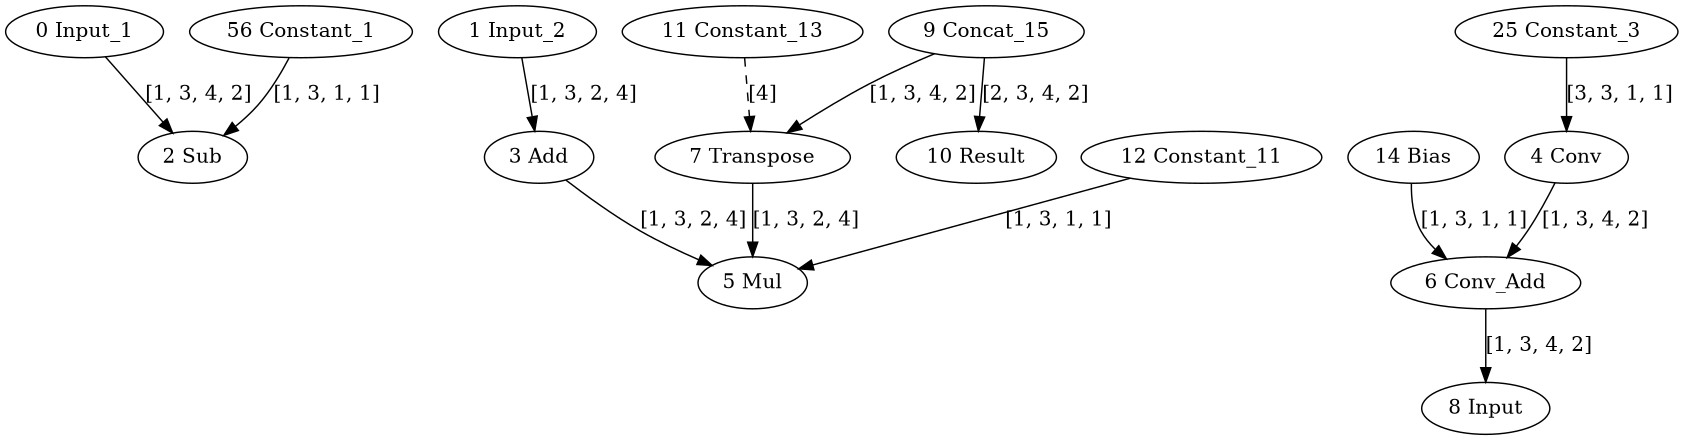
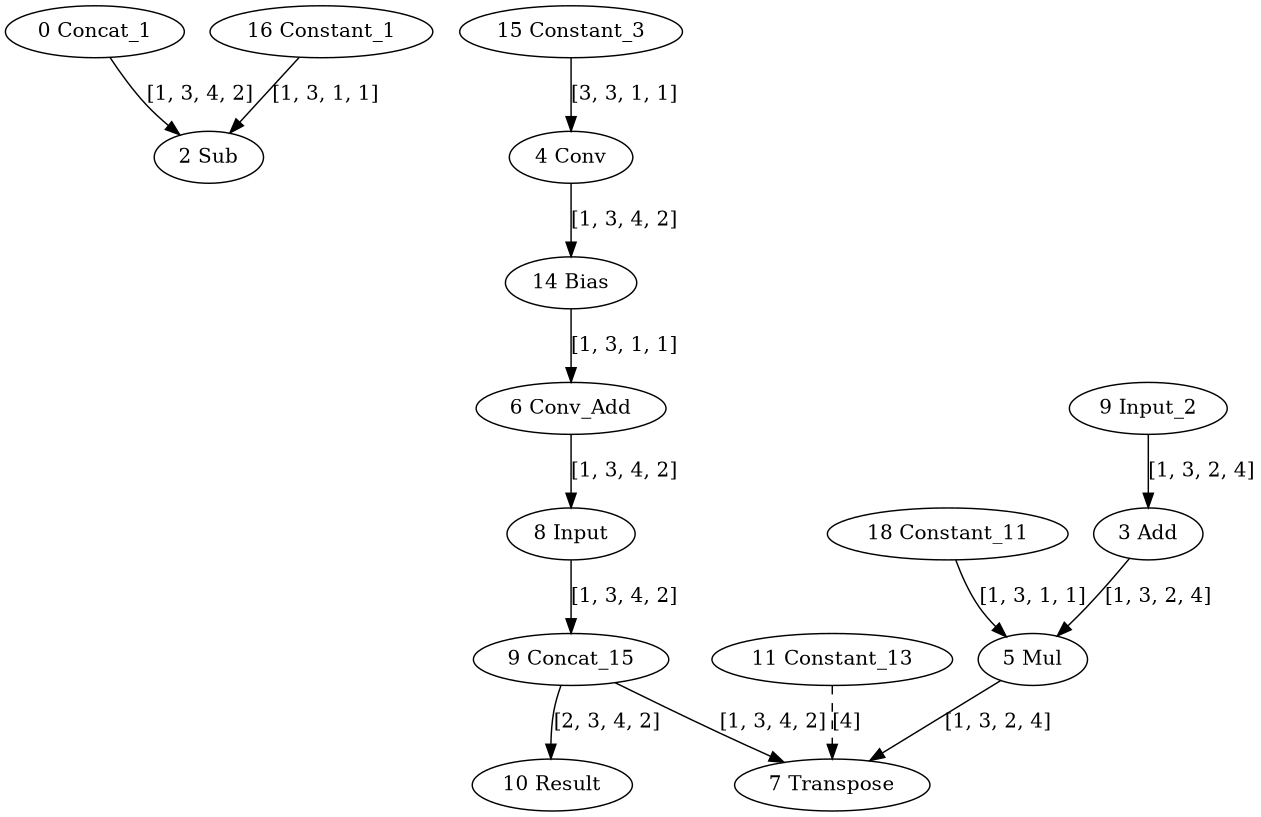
node "0 Input_1": label "0 Input_1" -> "0 Concat_1"
node "56 Constant_1": label "56 Constant_1" -> "16 Constant_1"
node "1 Input_2": label "1 Input_2" -> "9 Input_2"
node "25 Constant_3": label "25 Constant_3" -> "15 Constant_3"
node "12 Constant_11": label "12 Constant_11" -> "18 Constant_11"
edge "7 Transpose" -> "5 Mul": reversed
edge "4 Conv" -> "6 Conv_Add": now "4 Conv" -> "14 Bias"
edge "8 Input" -> "9 Concat_15": added, label "[1, 3, 4, 2]"
